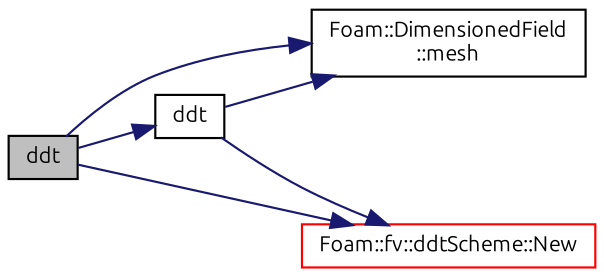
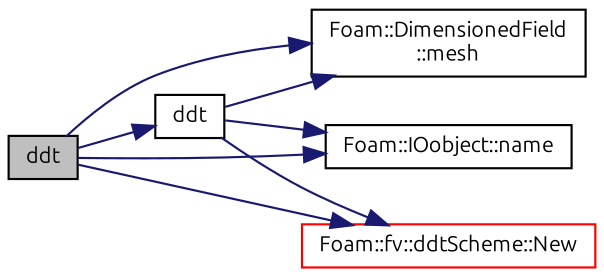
node "Foam::IOobject::name": added
